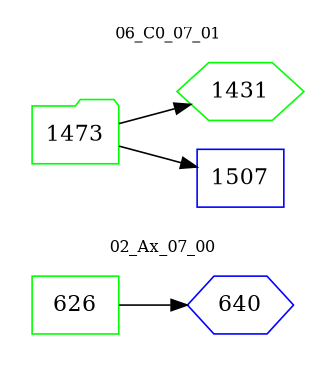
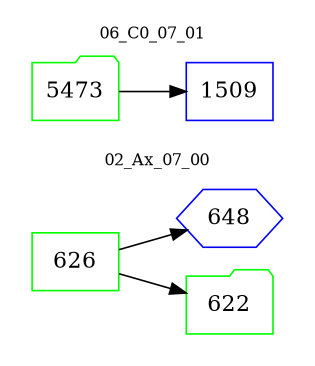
node "1431": removed
node "1473": label "1473" -> "5473"
node "1507": label "1507" -> "1509"
node "622": added
node "640": label "640" -> "648"
